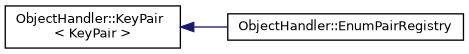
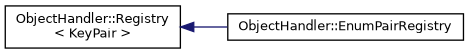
node "ObjectHandler::KeyPair < KeyPair >": label "ObjectHandler::KeyPair < KeyPair >" -> "ObjectHandler::Registry < KeyPair >"
